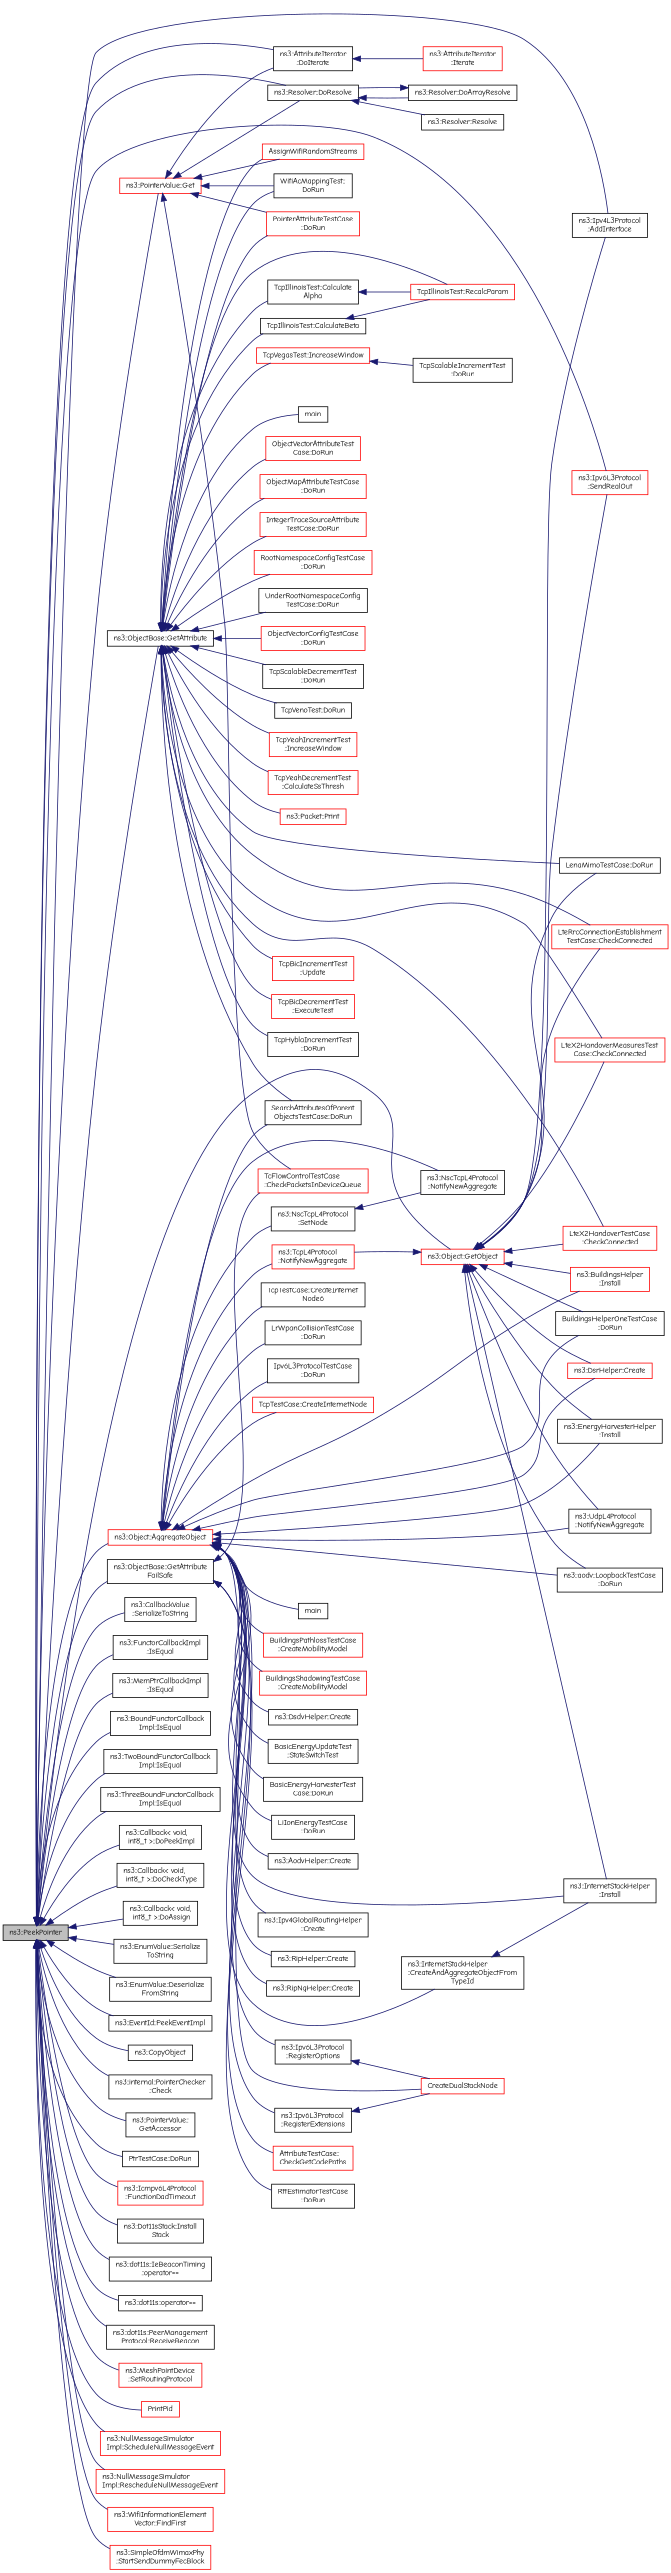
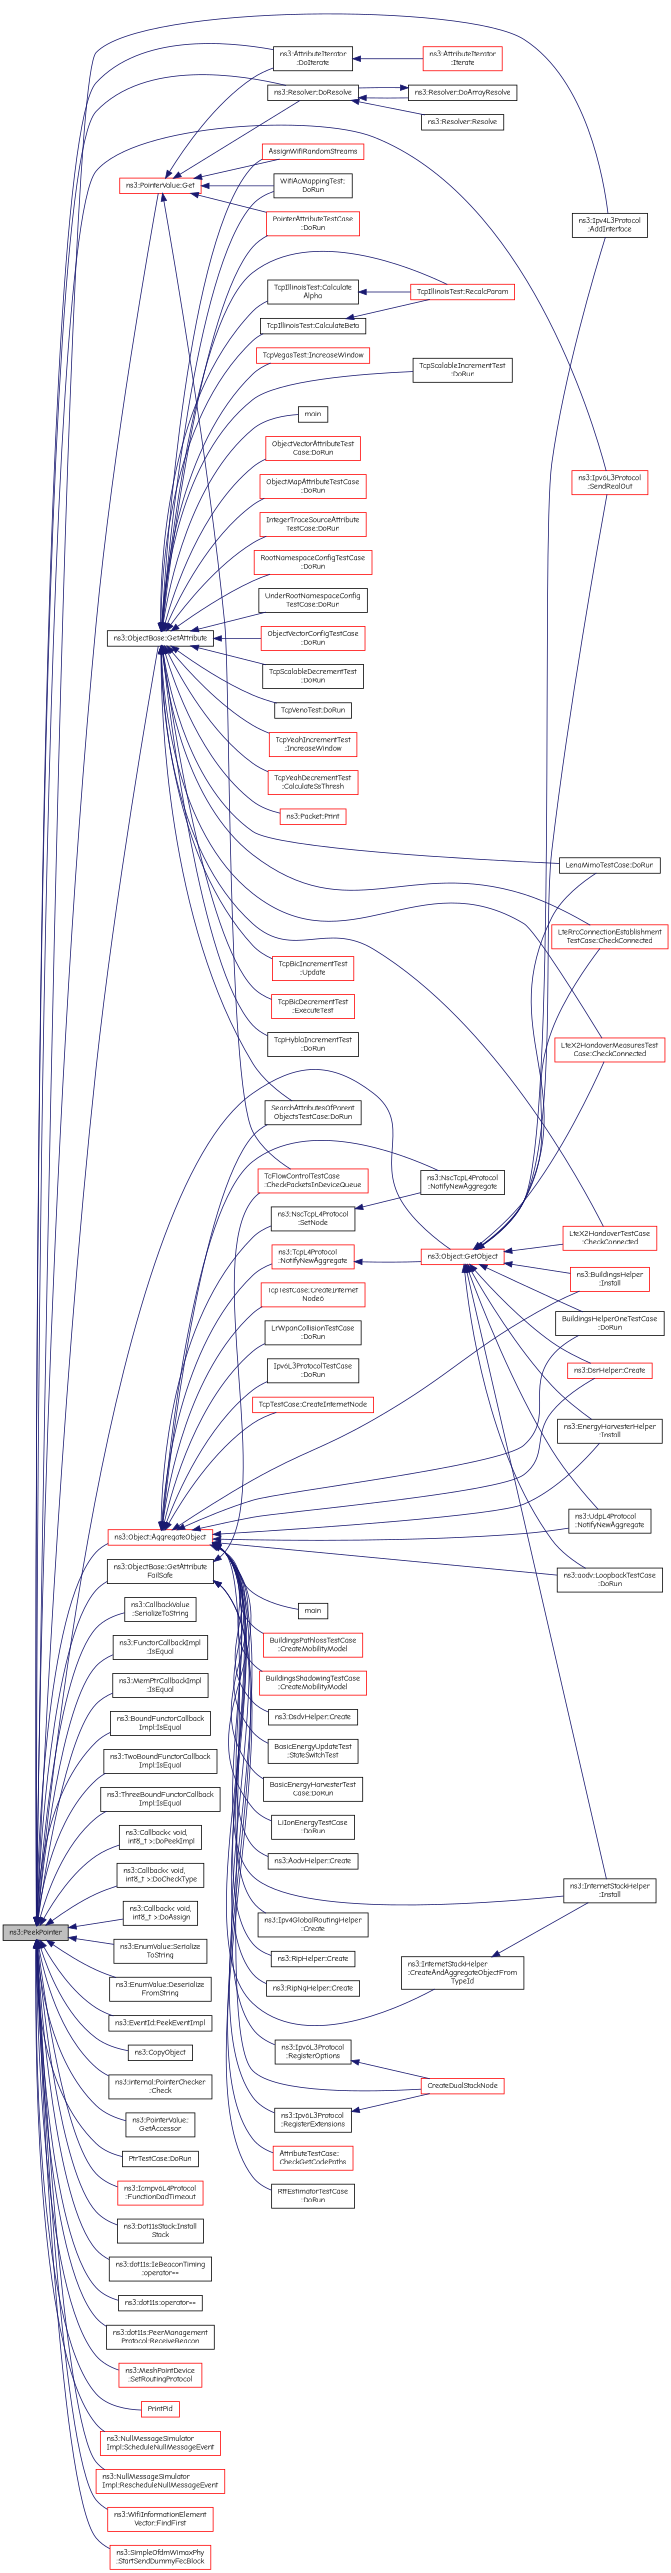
edge "TcpScalableIncrementTest ::DoRun" -> "TcpVegasTest::IncreaseWindow": now "TcpScalableIncrementTest ::DoRun" -> "ns3::ObjectBase::GetAttribute"
edge "ns3::TcpL4Protocol ::NotifyNewAggregate" -> "ns3::Object::GetObject": reversed
node "TcpTestCase::CreateInternet Node6": color black -> red
